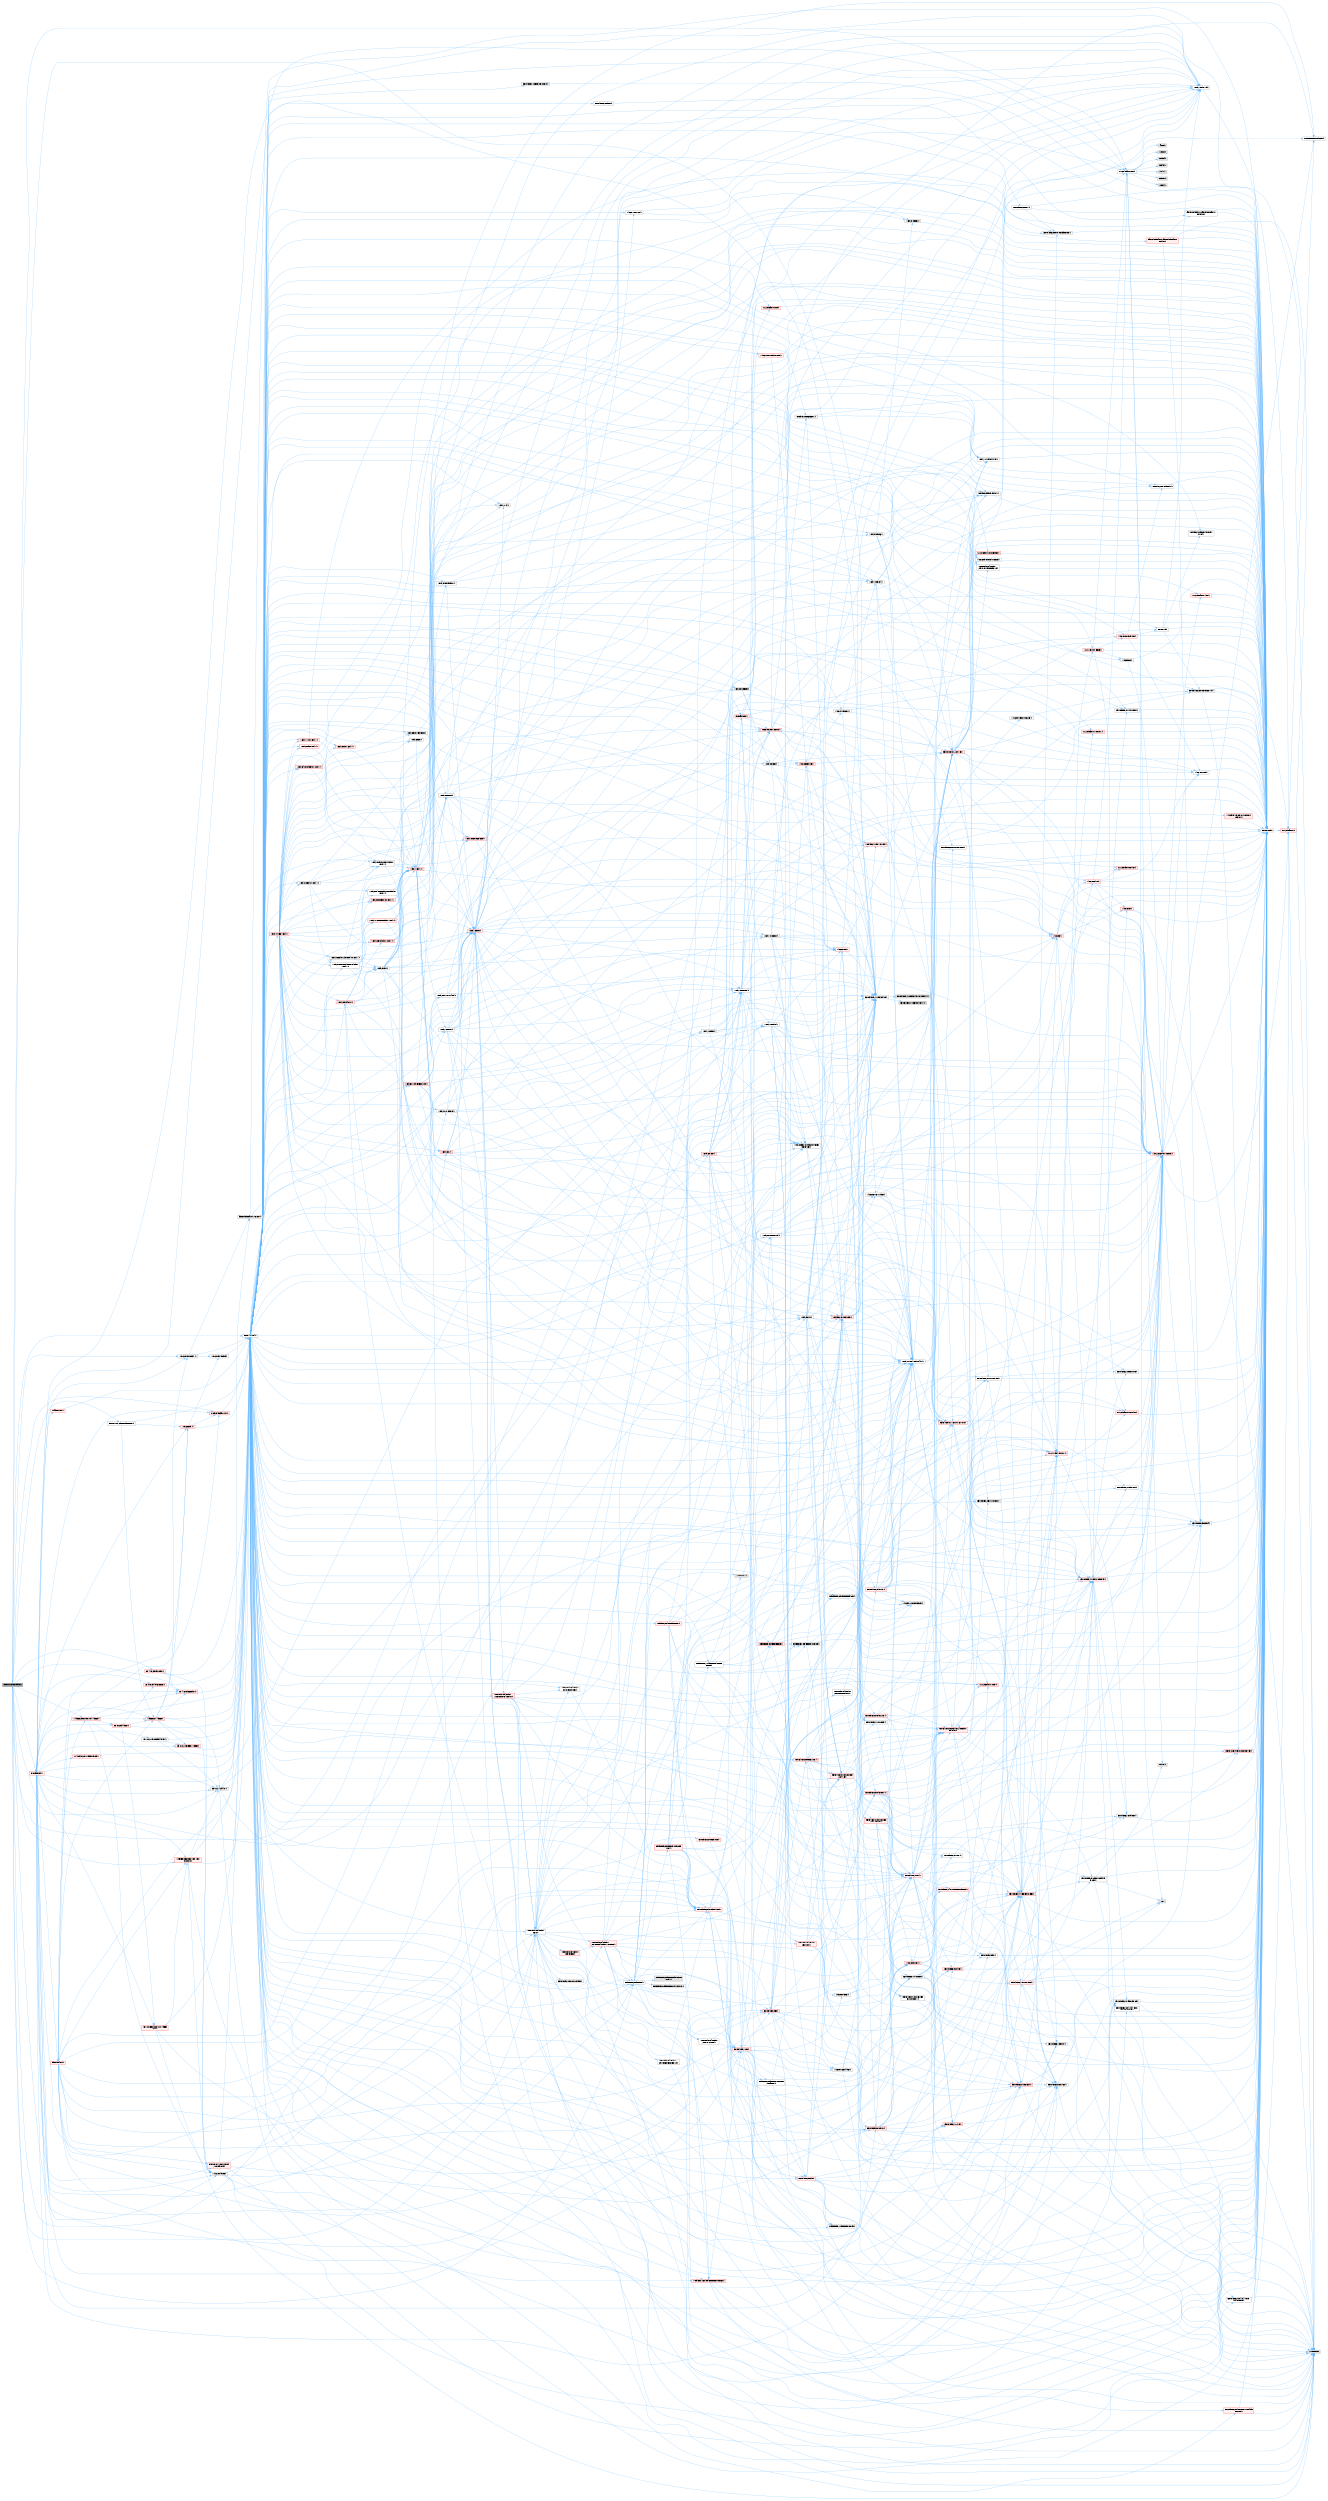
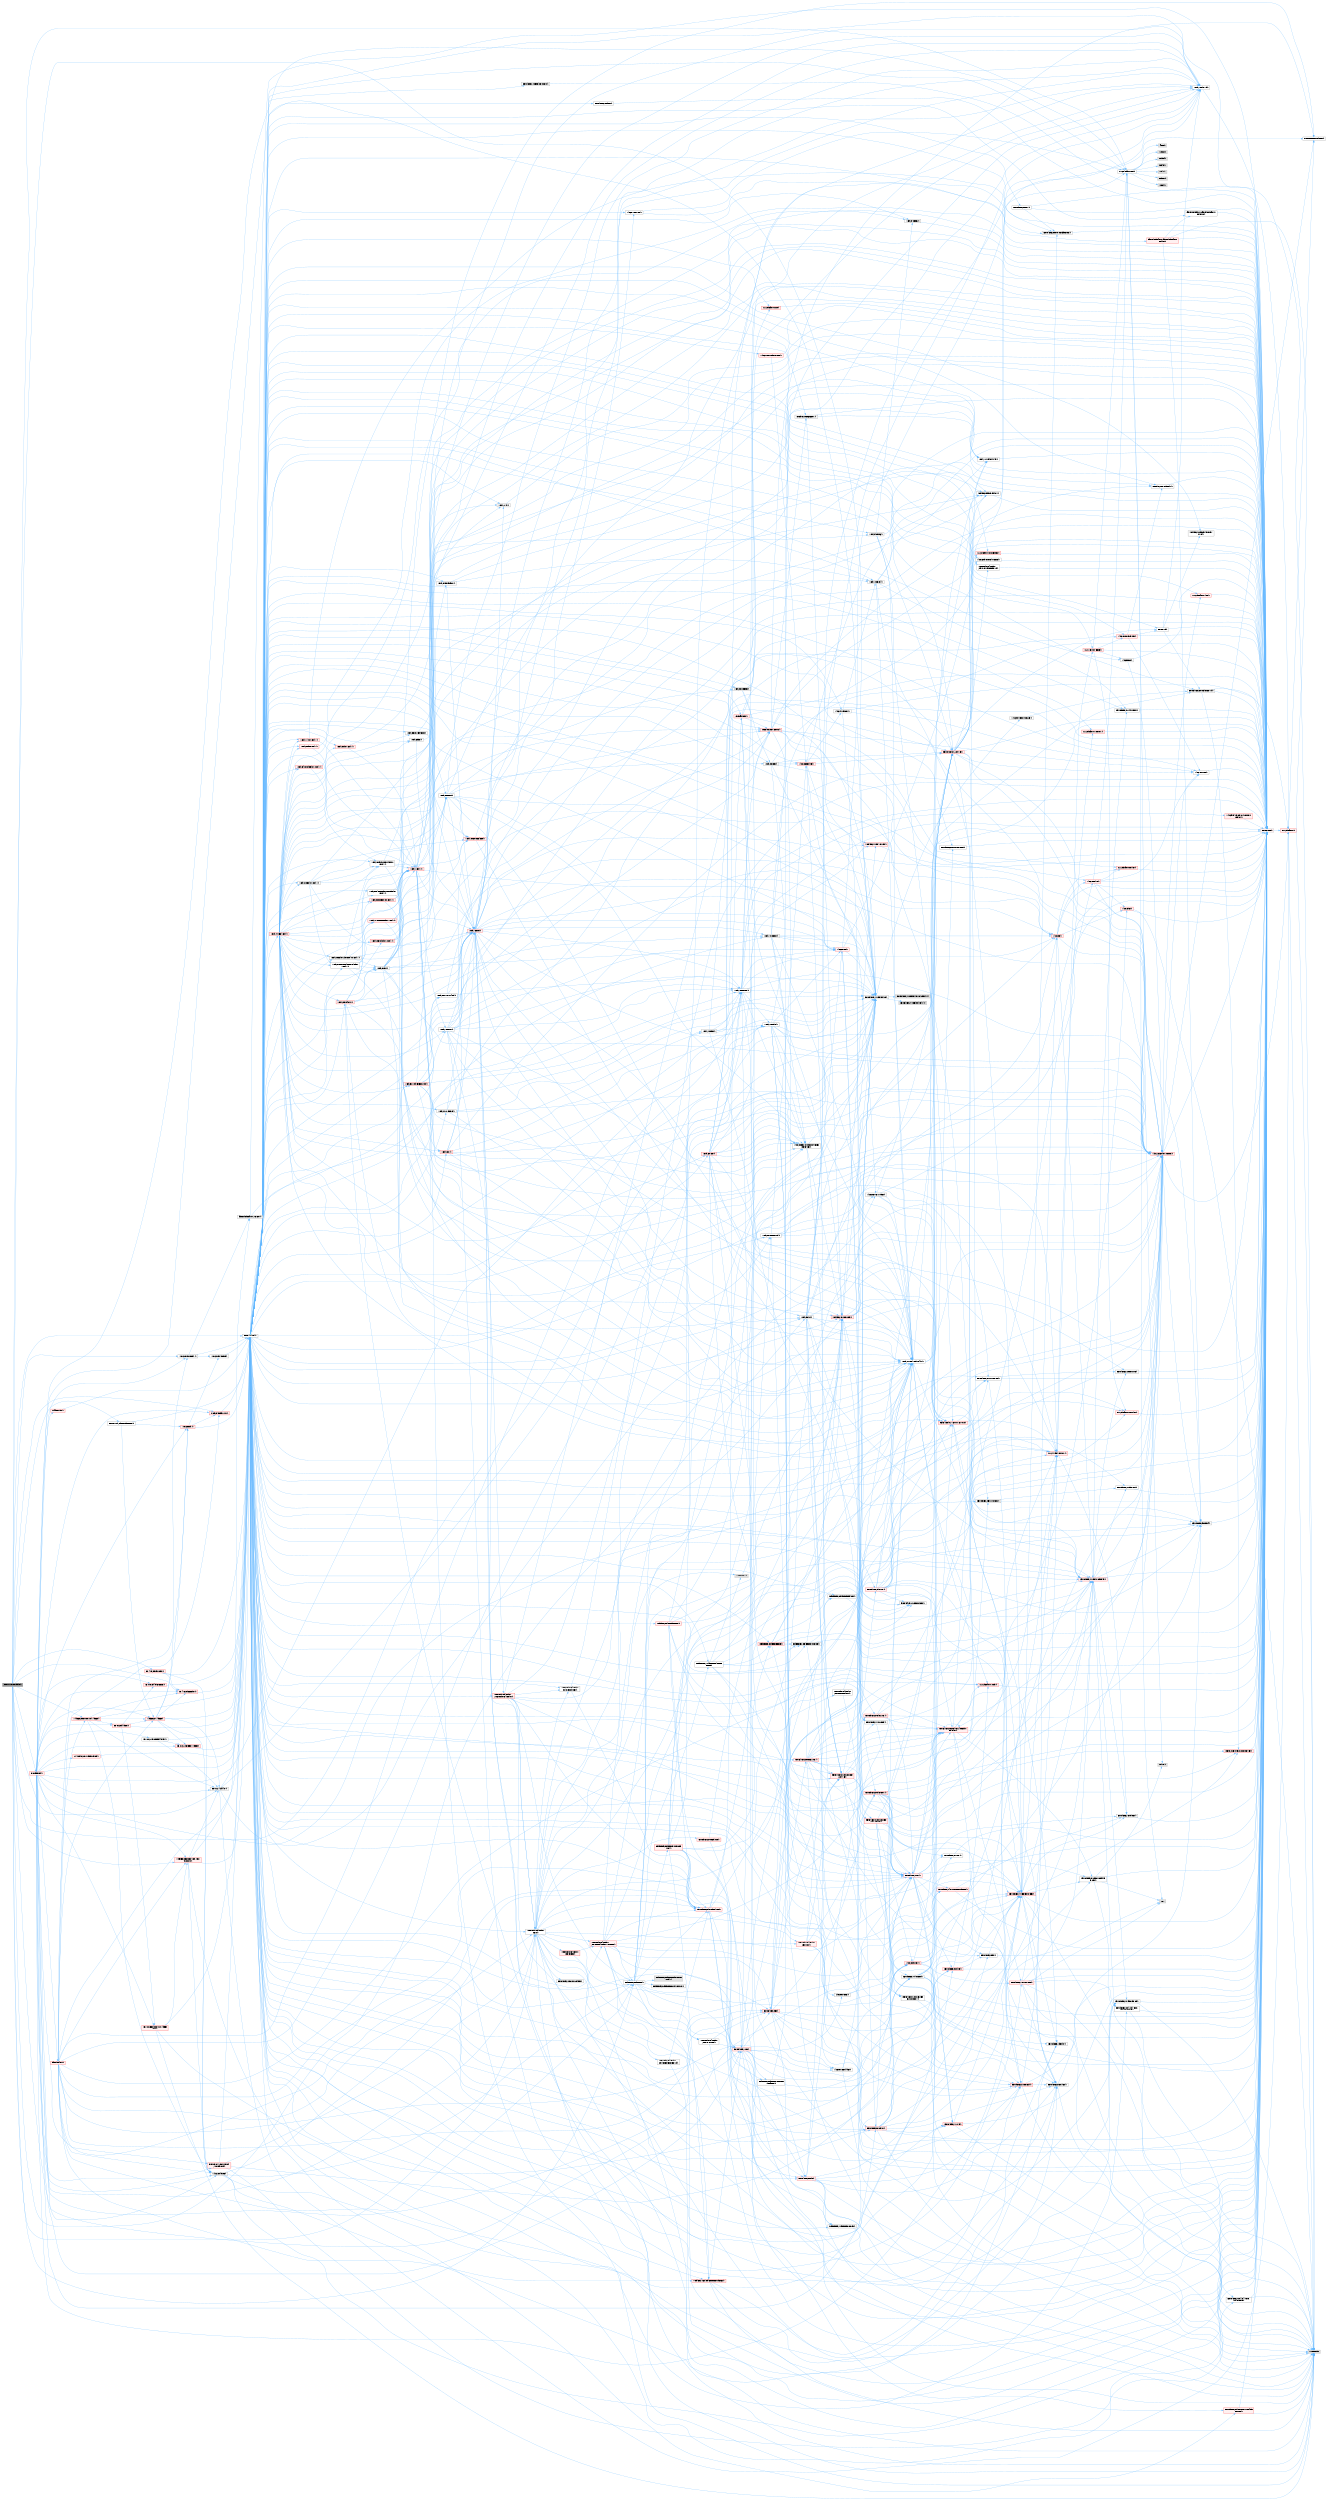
node "Misc/EnumClassFlags.h": label "Misc/EnumClassFlags.h" -> "EnableIf/EnumClassFlags.h"
